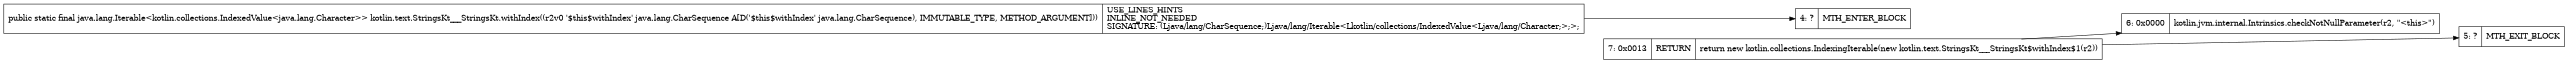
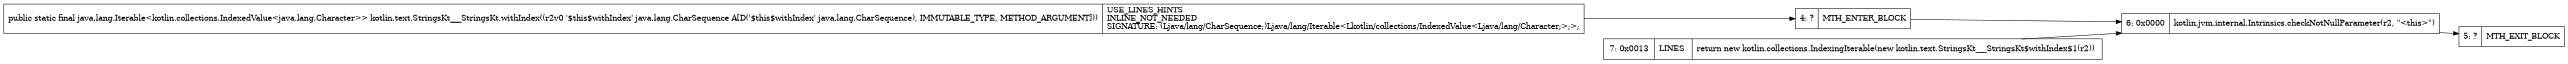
edge "4: ?" -> "6: 0x0000": added
edge "7: 0x0013" -> "5: ?": now "6: 0x0000" -> "5: ?"
node "7: 0x0013": text "RETURN" -> "LINES"
